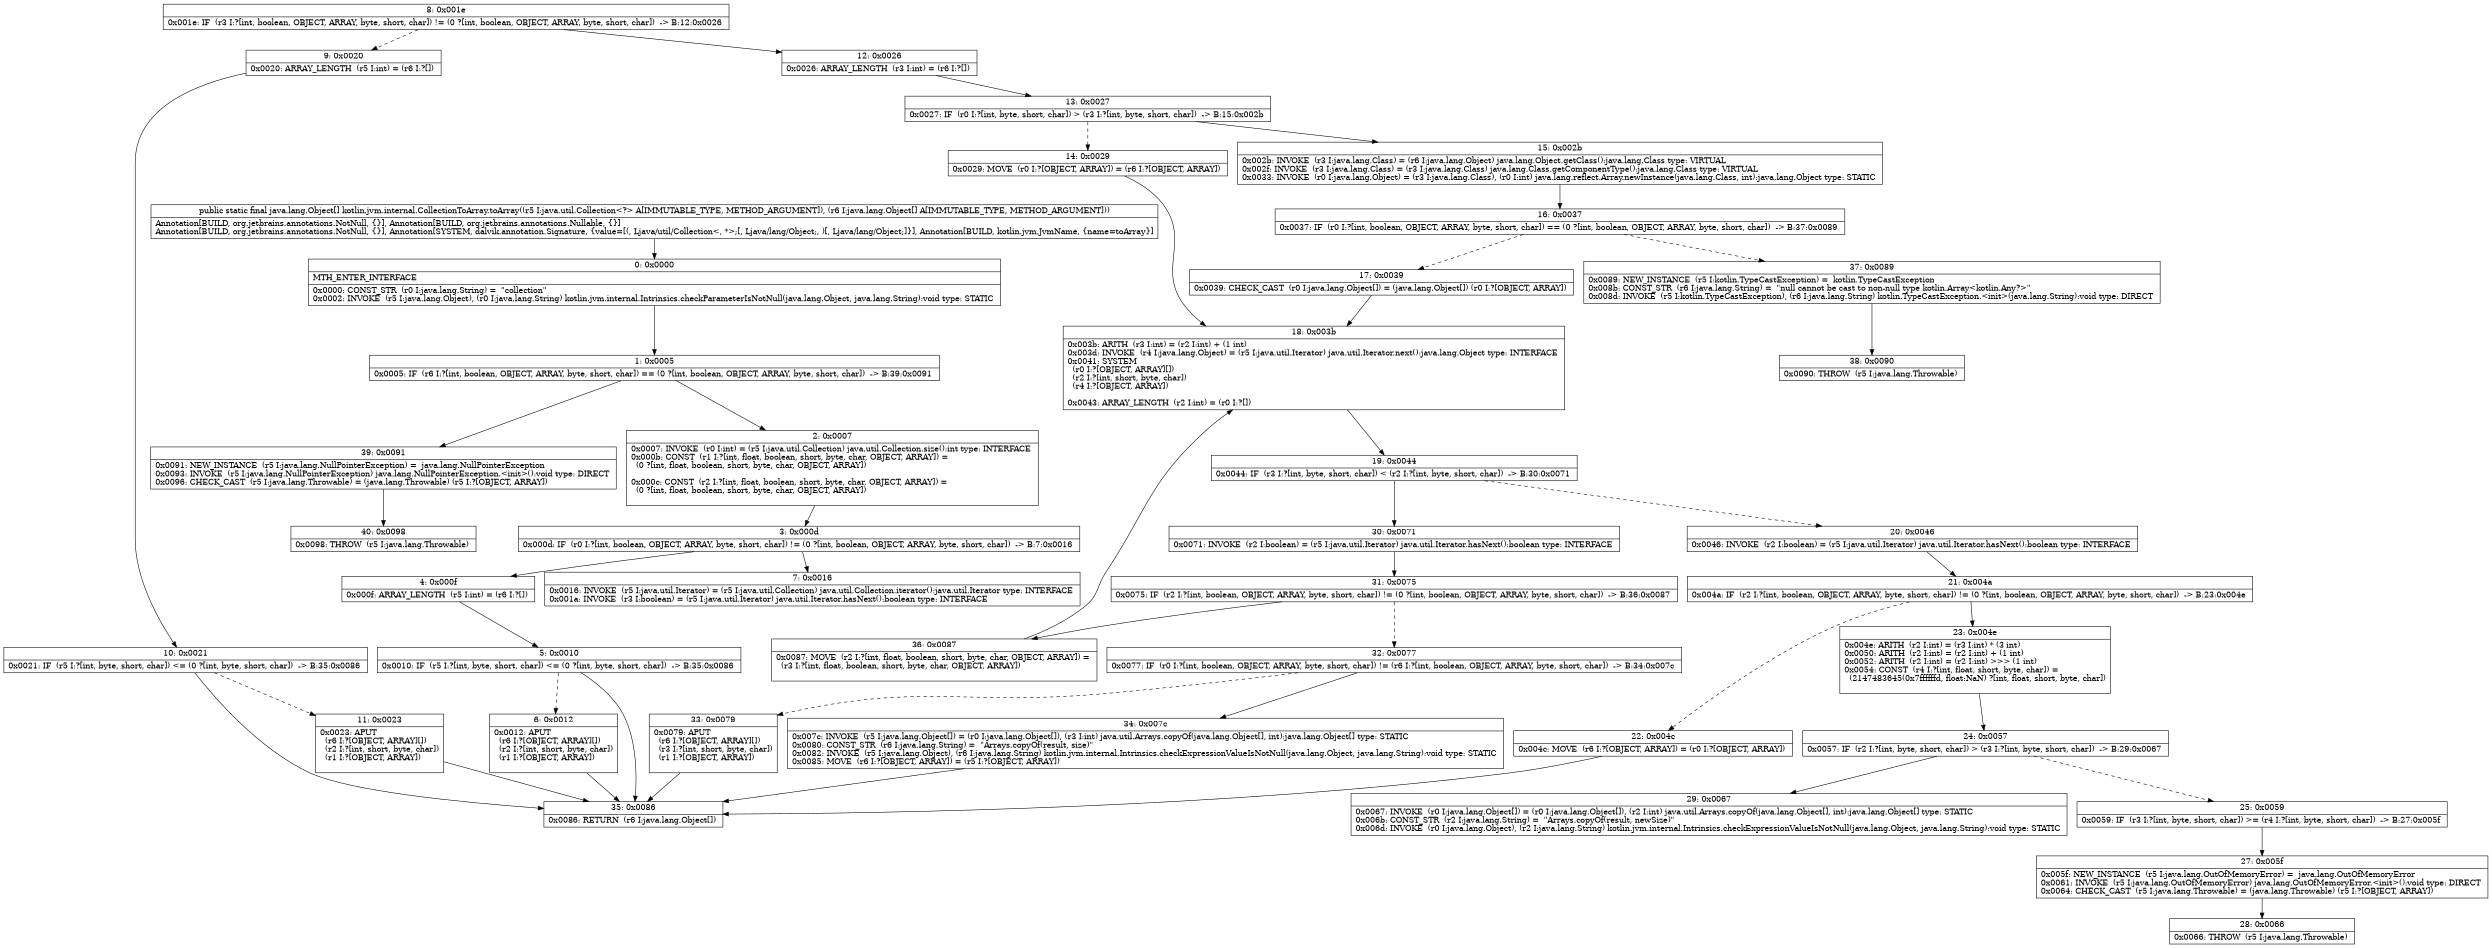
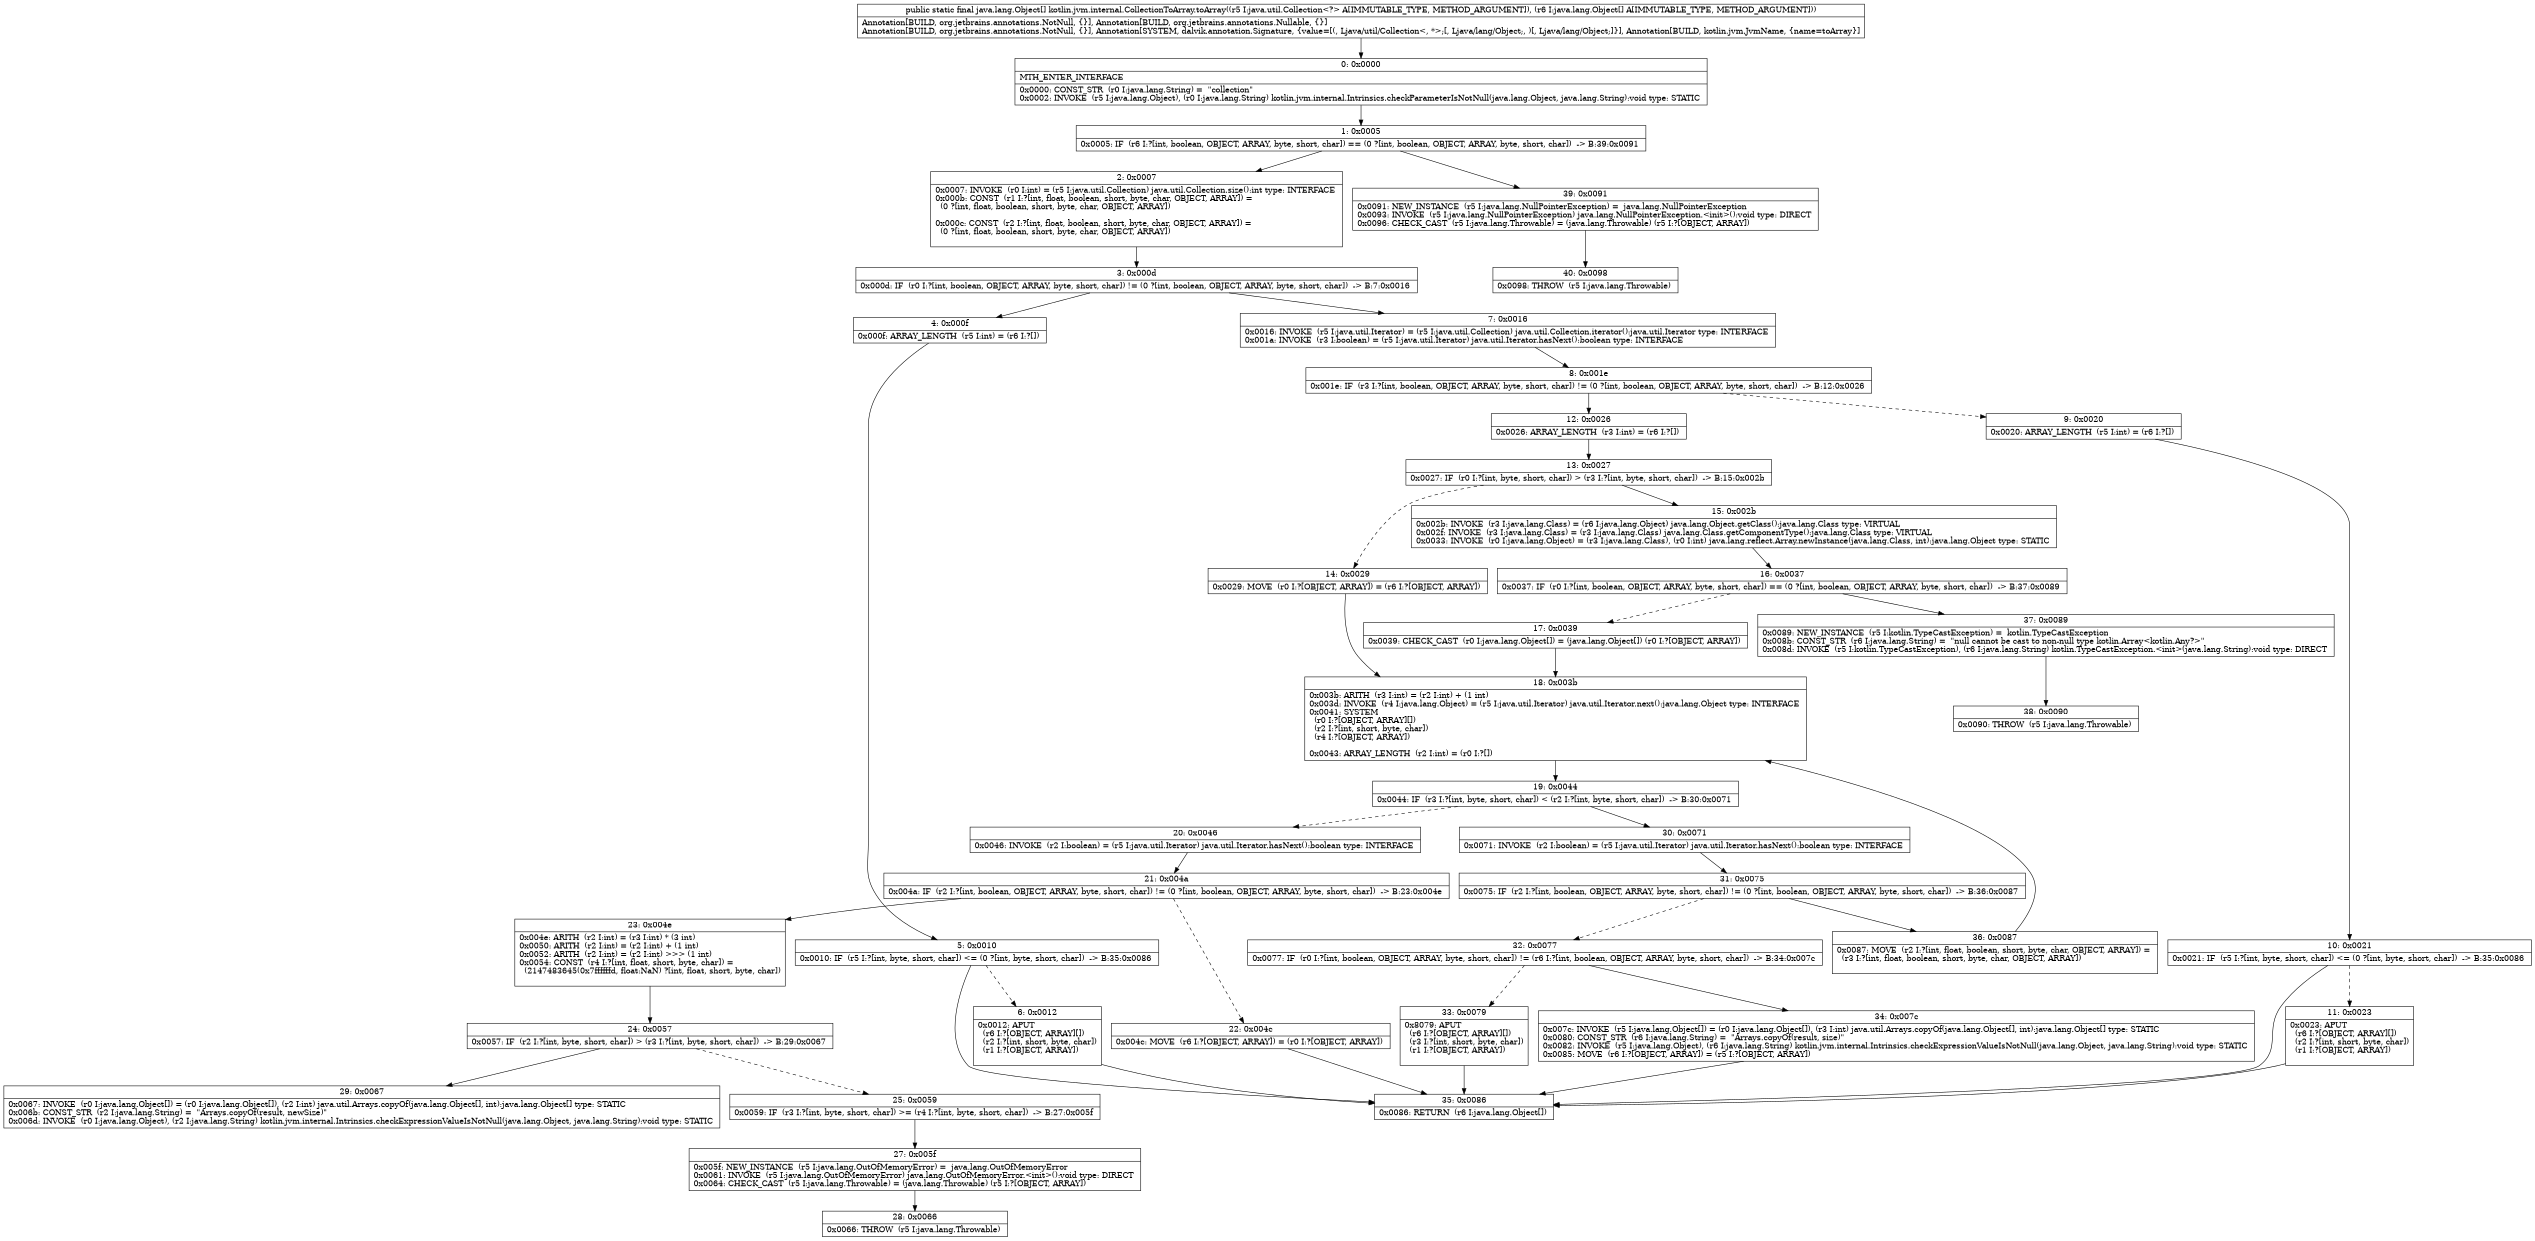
edge "16: 0x0037" -> "37: 0x0089": style dashed -> solid
edge "7: 0x0016" -> "8: 0x001e": added
node "33: 0x0079": text "0x0079: APUT" -> "0x8079: APUT"
